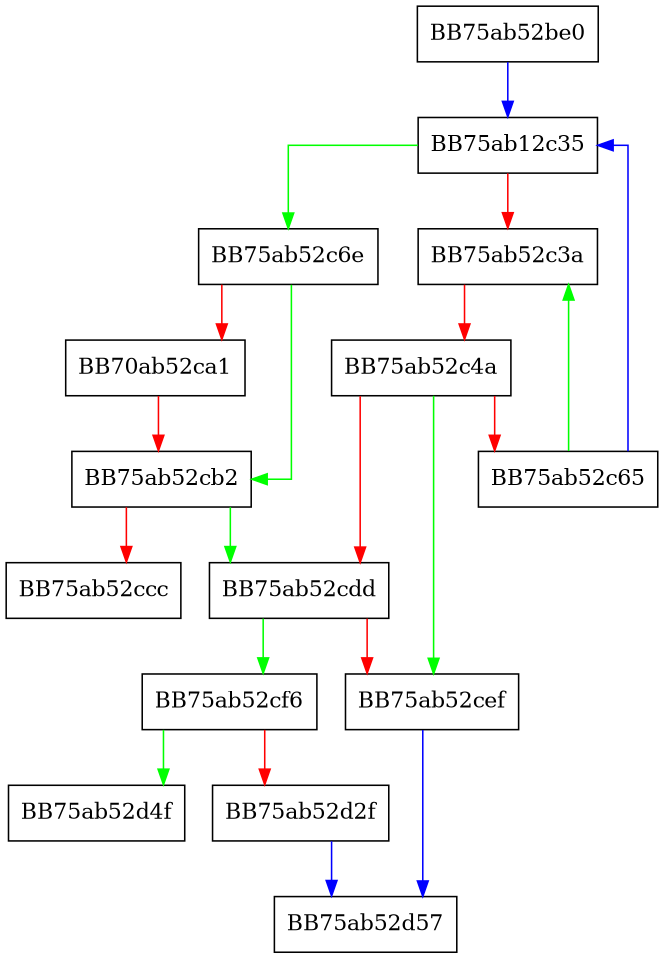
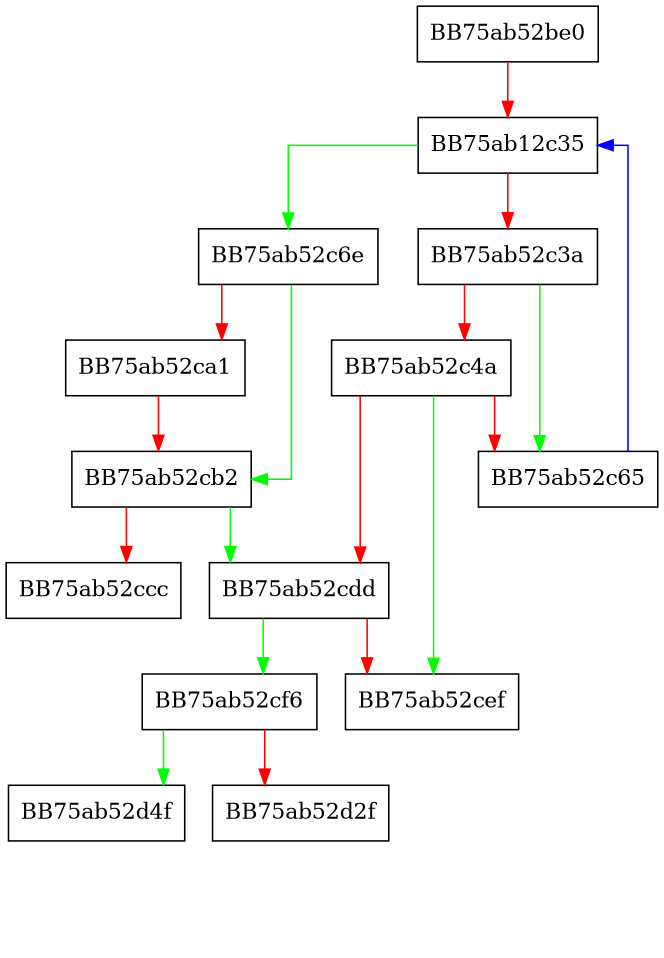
edge "BB75ab52be0" -> "BB75ab12c35": color blue -> red
node "BB70ab52ca1": label "BB70ab52ca1" -> "BB75ab52ca1"
edge "BB75ab52c65" -> "BB75ab52c3a": reversed
node "BB75ab52d57": removed
